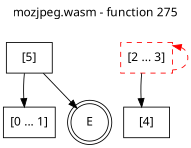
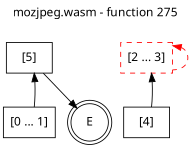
edge "[5]" -> "[0 ... 1]": reversed
edge "[2 ... 3]" -> "[4]": reversed
